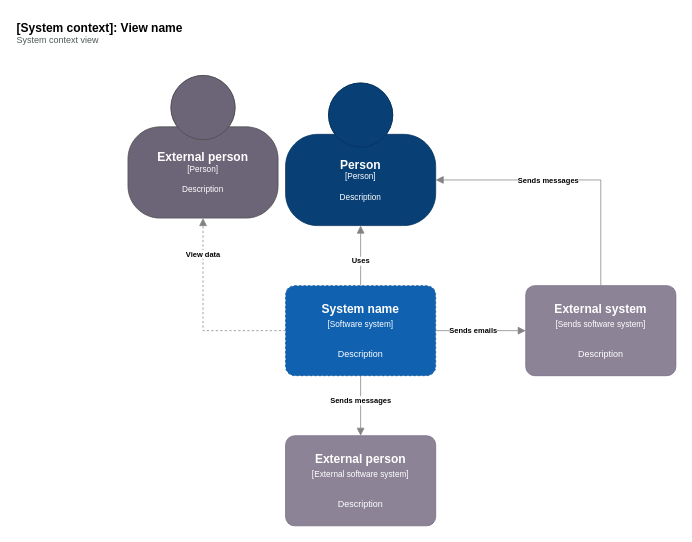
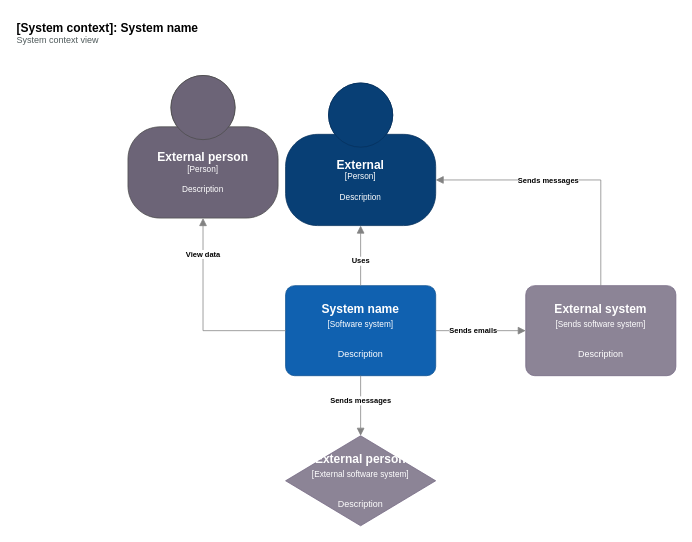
node "[System context]: View name System context view": label "[System context]: View name System context view" -> "[System context]: System name System context view"
node "Person [Person] Description": label "Person [Person] Description" -> "External [Person] Description"
edge "System name [Software system] Description" -> "External person [Person] Description": style dashed -> solid
node "System name [Software system] Description": style dashed -> solid
node "External person [External software system] Description": shape rounded rectangle -> diamond
